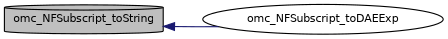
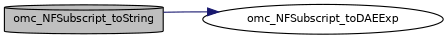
edge "omc_NFSubscript_toDAEExp" -> "omc_NFSubscript_toString": reversed
